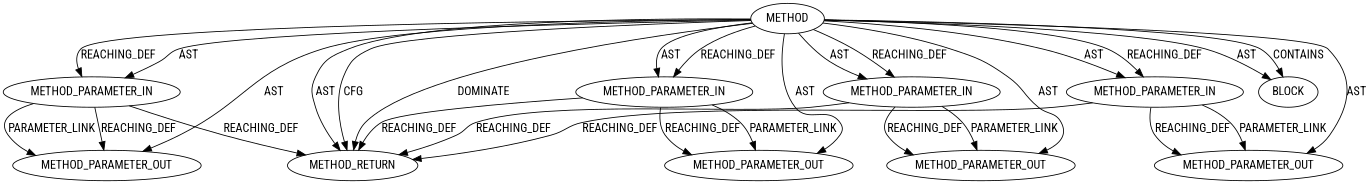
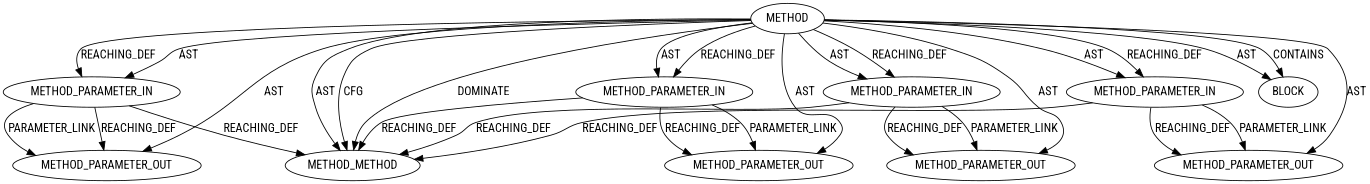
node "METHOD_RETURN": label "METHOD_RETURN" -> "METHOD_METHOD"
